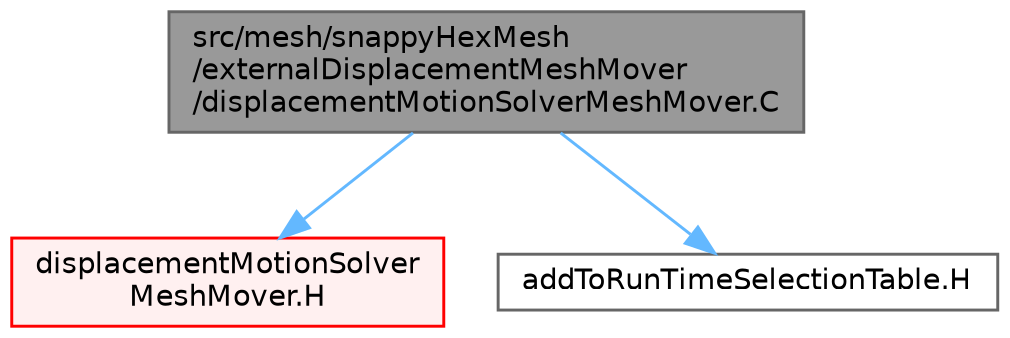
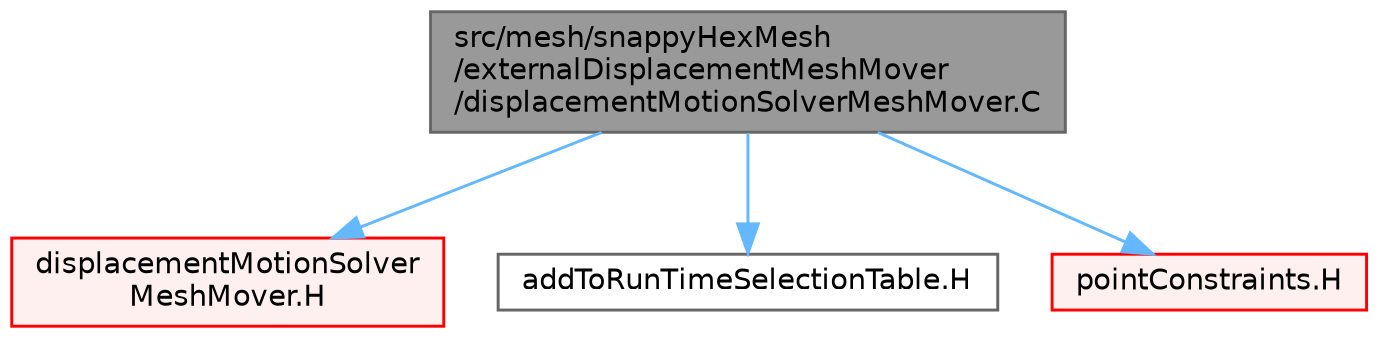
node "pointConstraints.H": added
